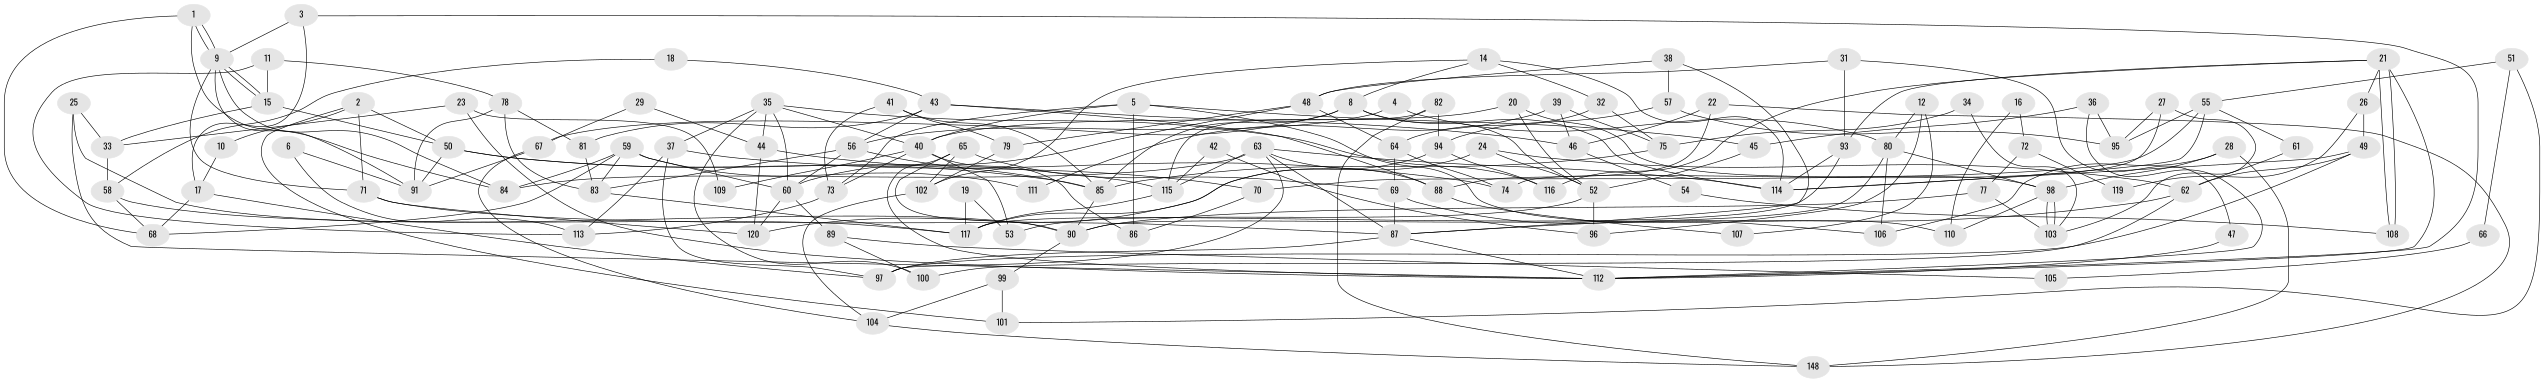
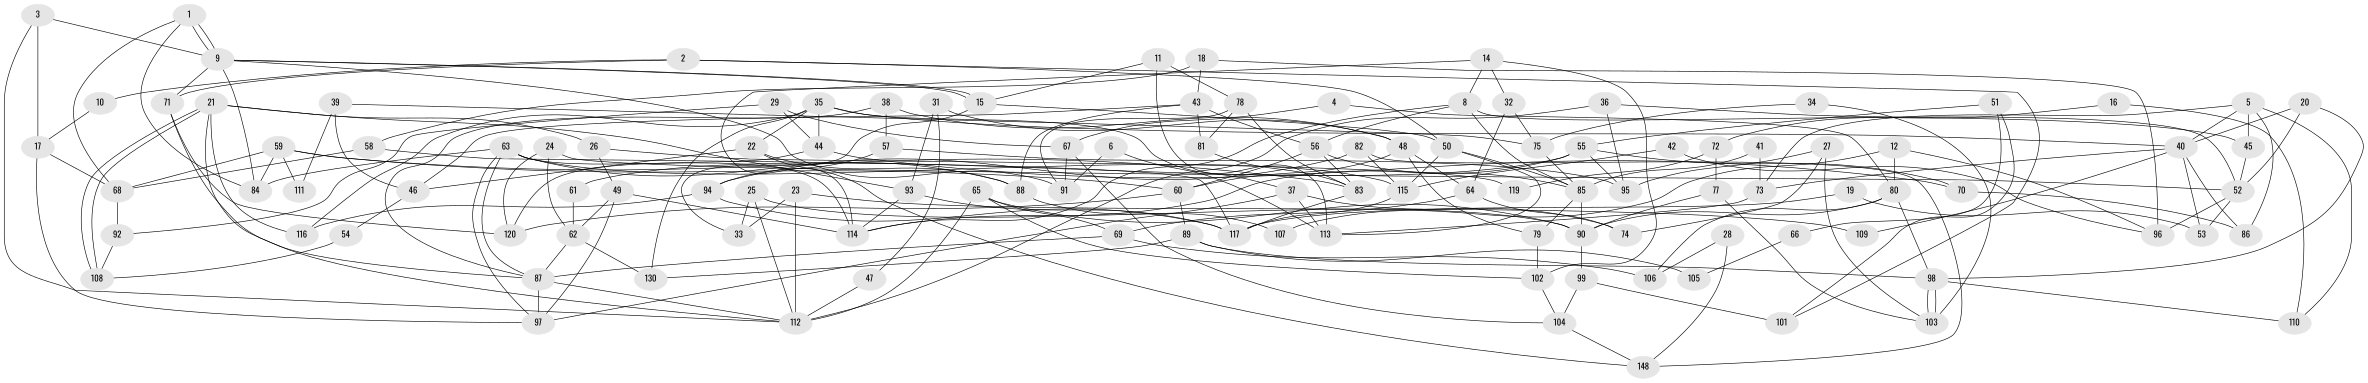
edge "18" -- "96": added
edge "41" -- "79": now "85" -- "79"
edge "35" -- "60": now "35" -- "22"
edge "33" -- "58": removed
edge "50" -- "91": now "50" -- "113"
edge "28" -- "98": now "89" -- "98"
node "92": added
node "100": label "100" -> "130"
